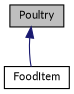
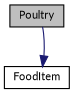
edge "FoodItem" -> "Poultry": reversed
